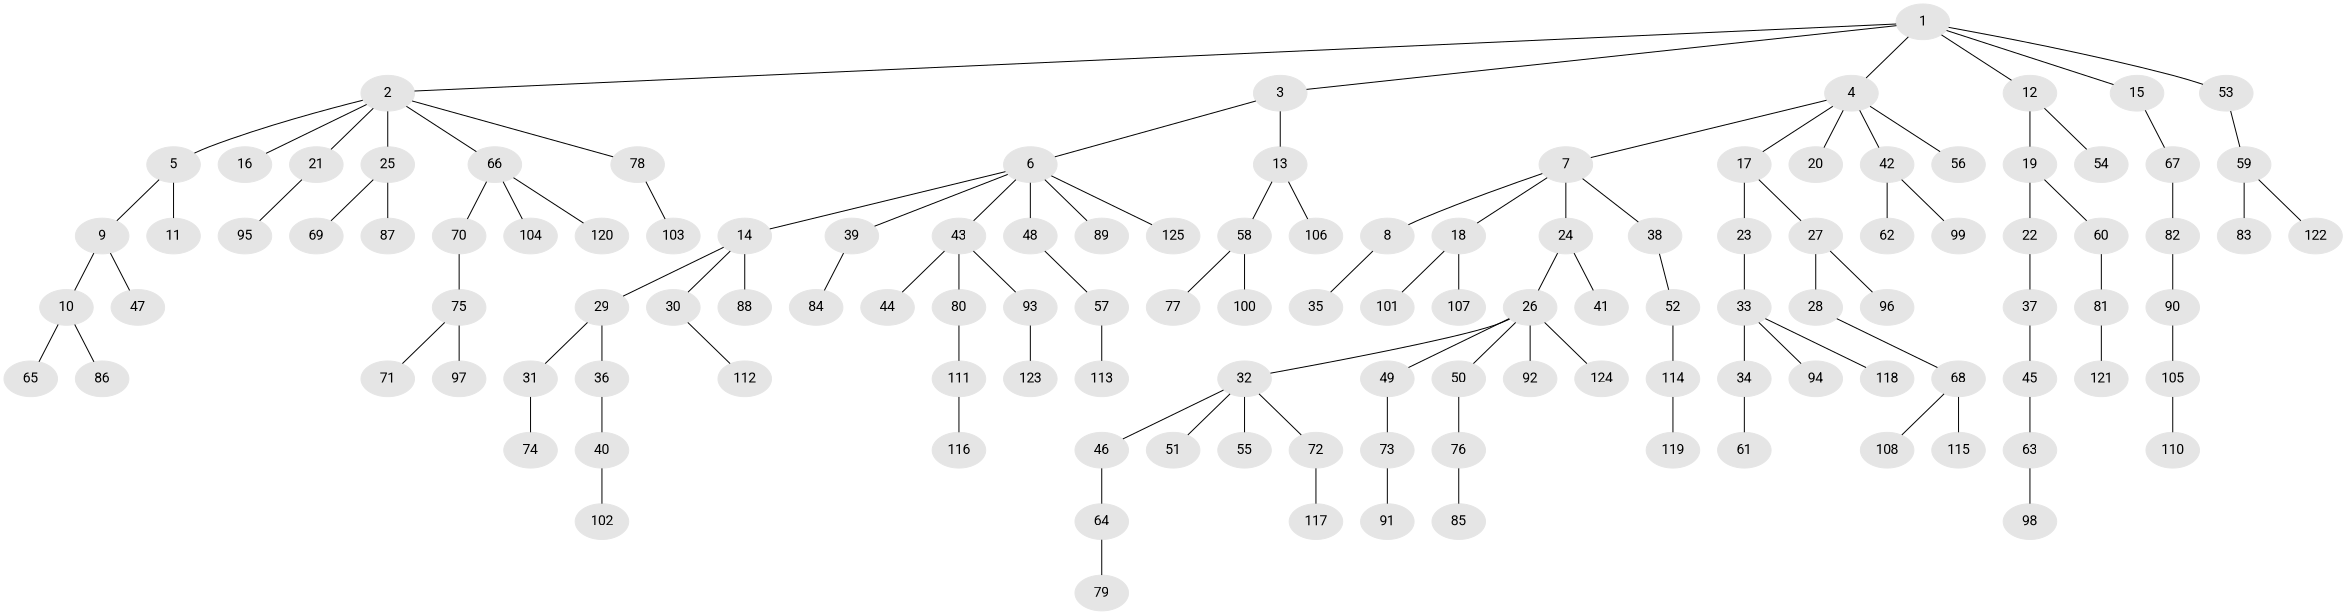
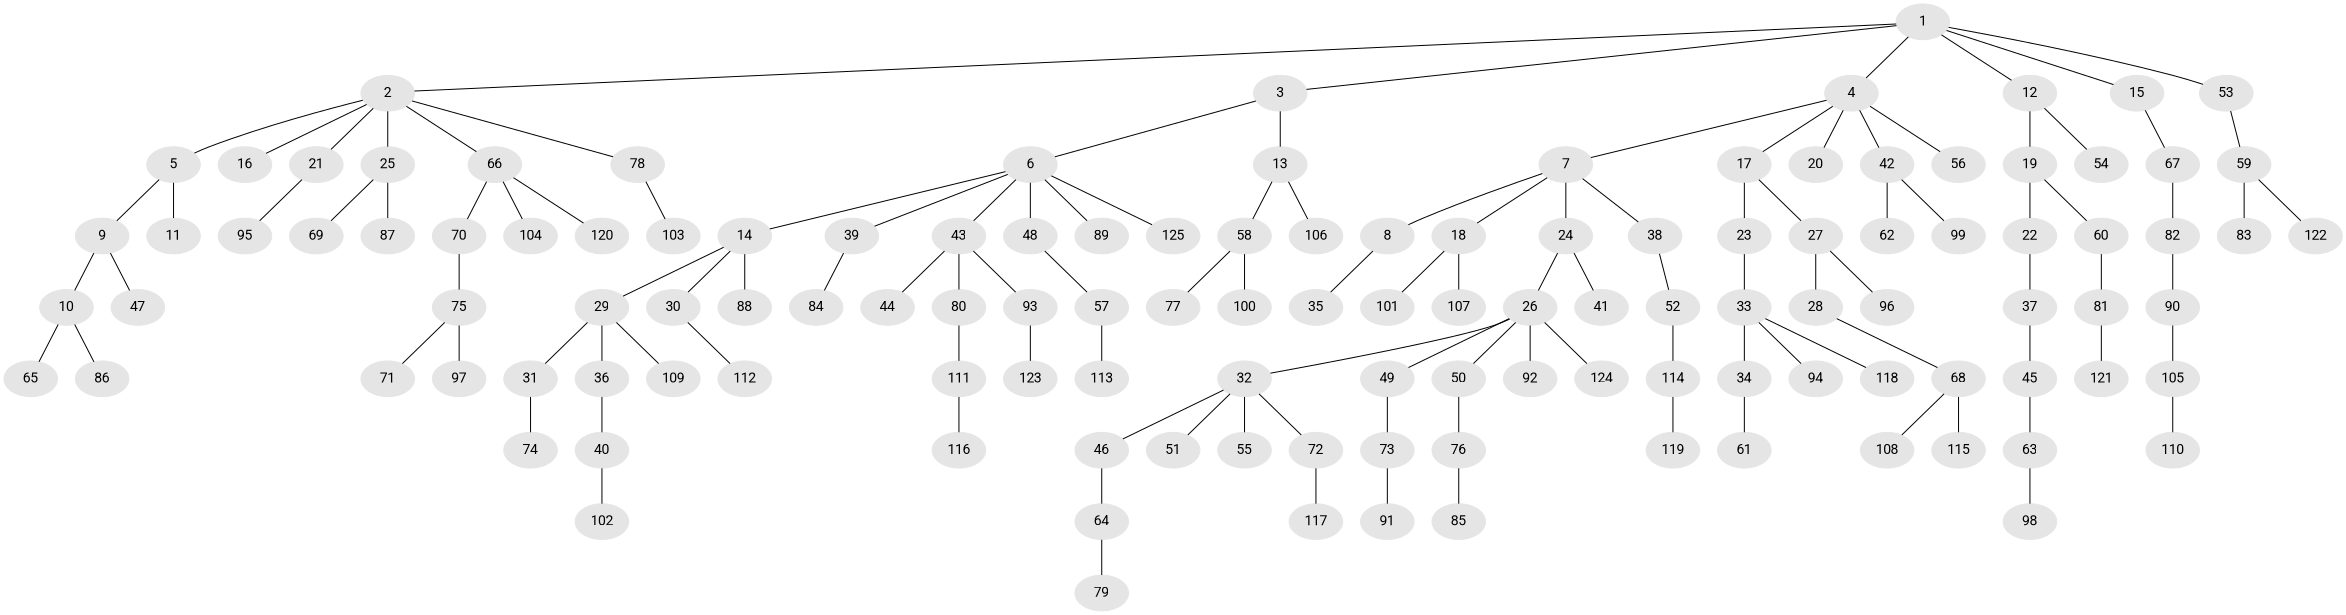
node "109": added
